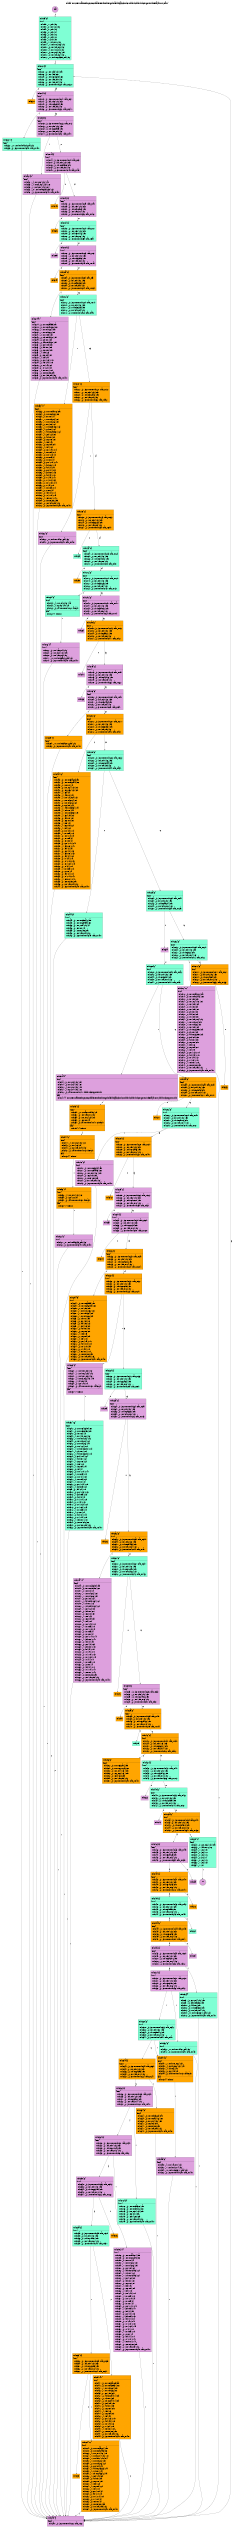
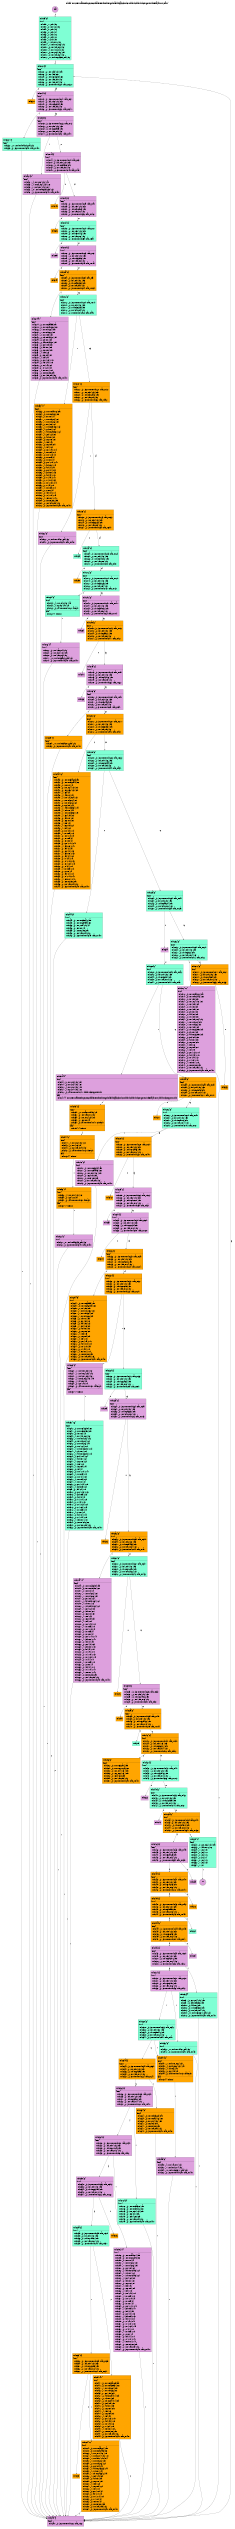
node "0x4024be [28]": fillcolor aquamarine -> orange
